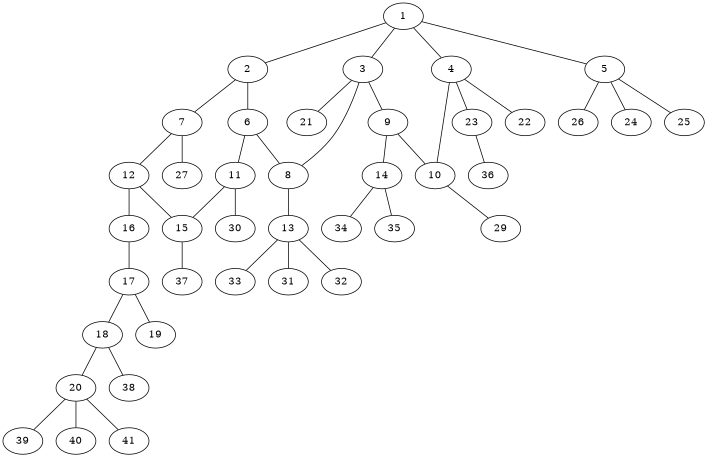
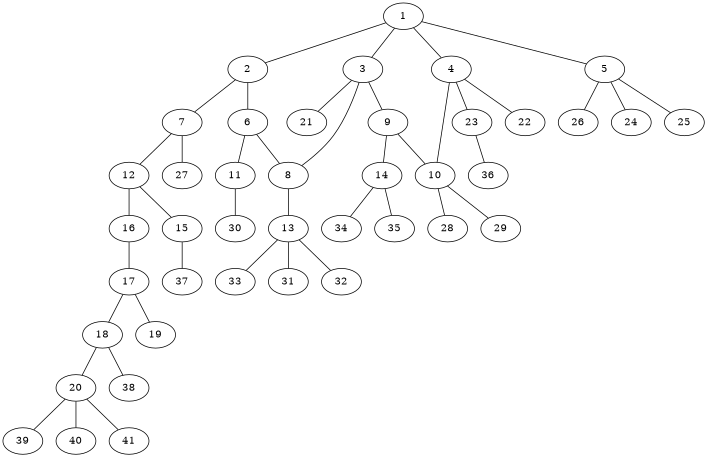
edge "11" -- "15": removed
node "28": added
